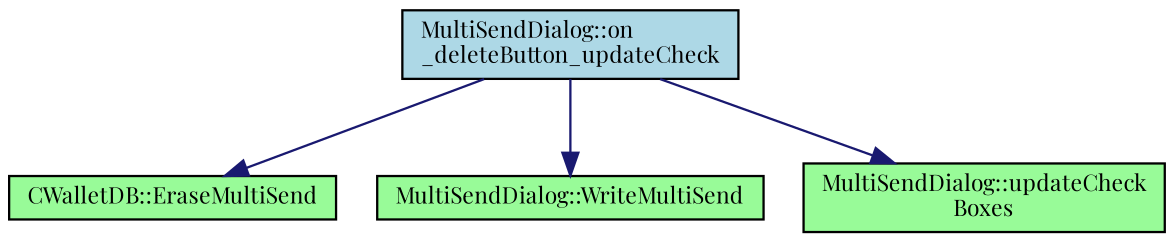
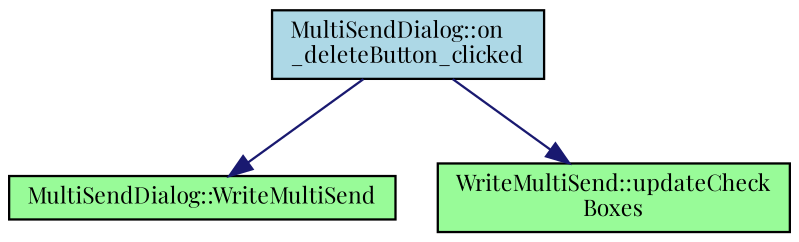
node "MultiSendDialog::on _deleteButton_updateCheck": label "MultiSendDialog::on _deleteButton_updateCheck" -> "MultiSendDialog::on _deleteButton_clicked"
node "CWalletDB::EraseMultiSend": removed
node "MultiSendDialog::updateCheck Boxes": label "MultiSendDialog::updateCheck Boxes" -> "WriteMultiSend::updateCheck Boxes"
